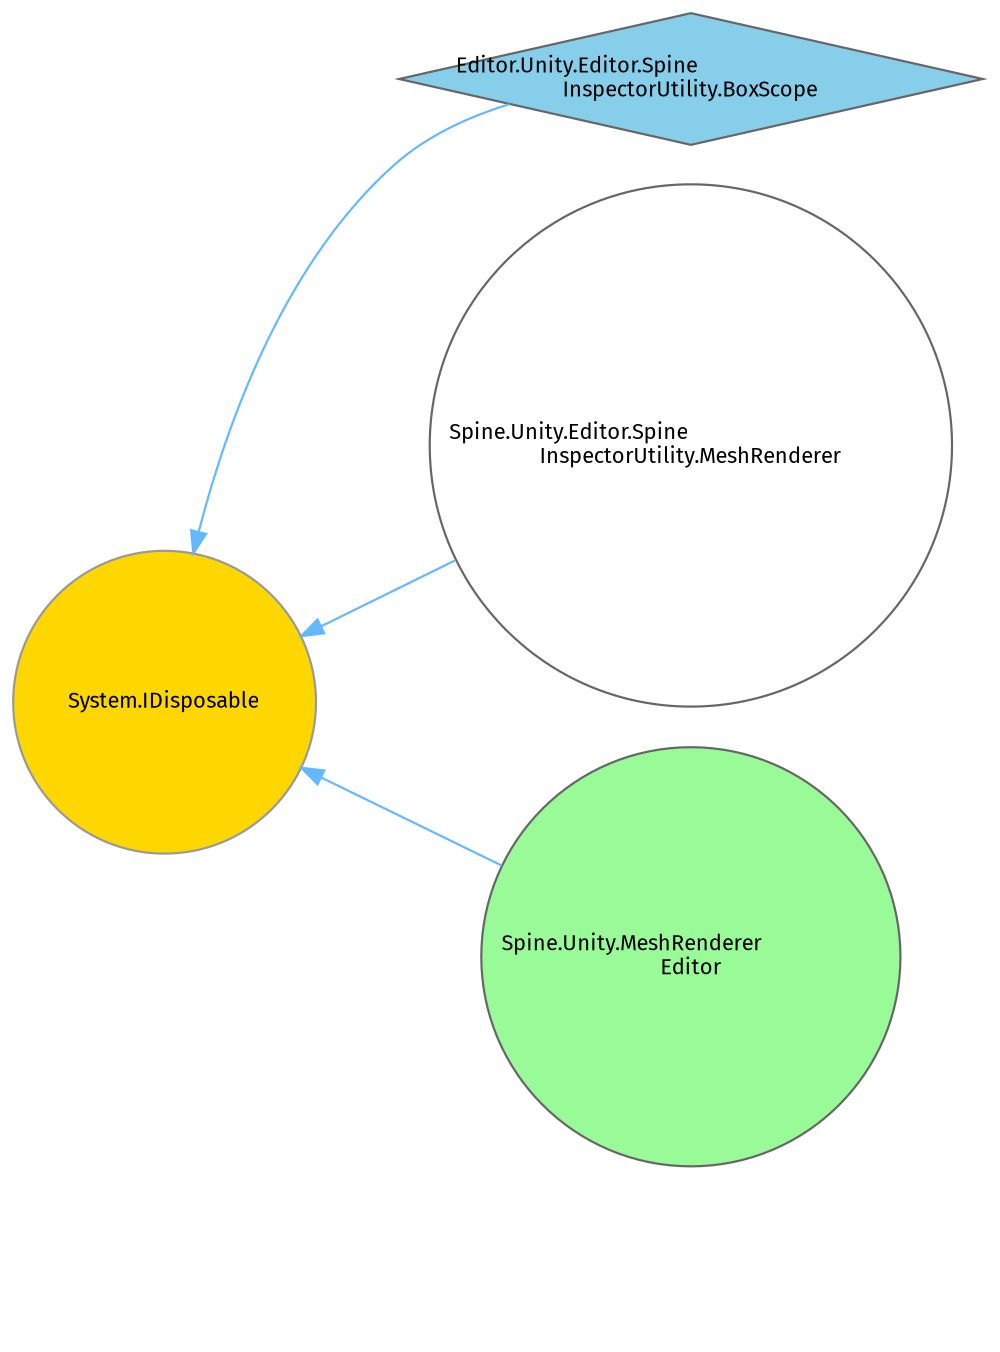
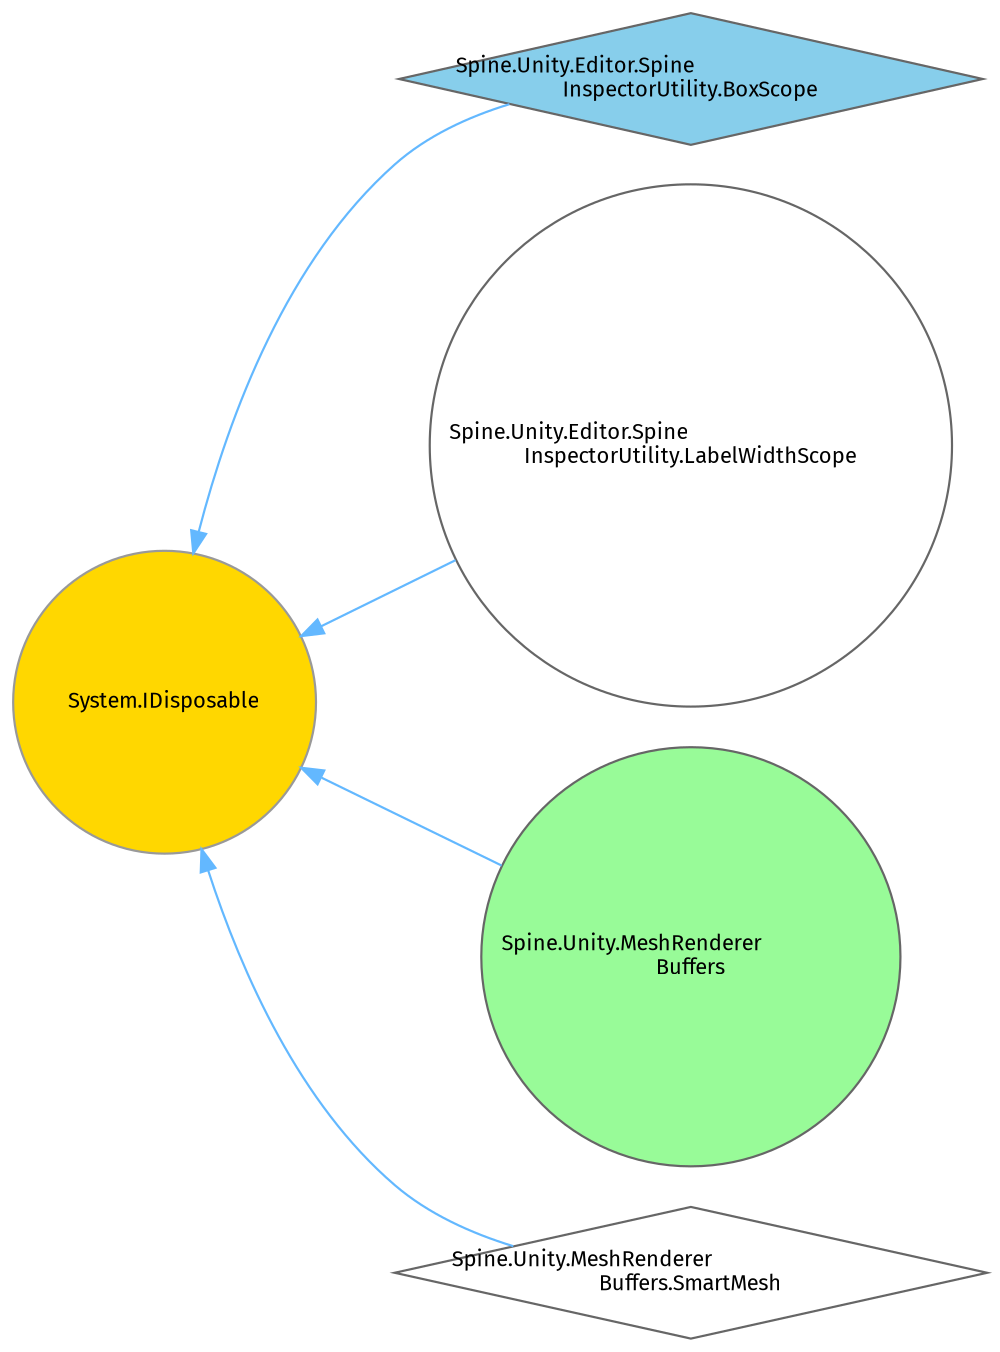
node "Editor.Unity.Editor.Spine InspectorUtility.BoxScope": label "Editor.Unity.Editor.Spine InspectorUtility.BoxScope" -> "Spine.Unity.Editor.Spine InspectorUtility.BoxScope"
node "Spine.Unity.Editor.Spine InspectorUtility.MeshRenderer": label "Spine.Unity.Editor.Spine InspectorUtility.MeshRenderer" -> "Spine.Unity.Editor.Spine InspectorUtility.LabelWidthScope"
node "Spine.Unity.MeshRenderer Editor": label "Spine.Unity.MeshRenderer Editor" -> "Spine.Unity.MeshRenderer Buffers"
node "Spine.Unity.MeshRenderer Buffers.SmartMesh": added
